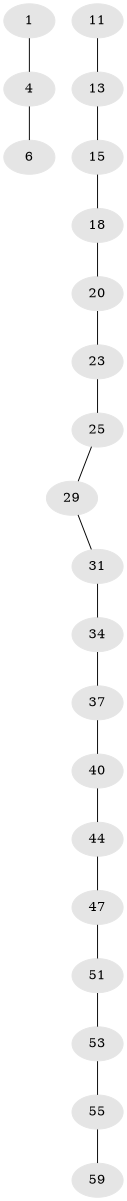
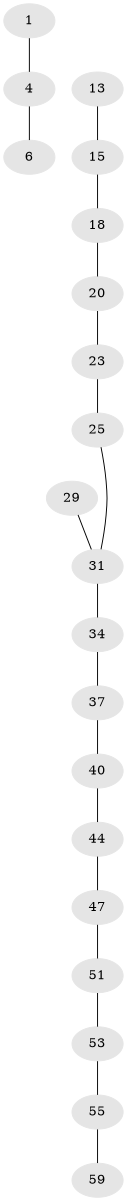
node "11": removed
edge "25" -- "29": now "25" -- "31"
